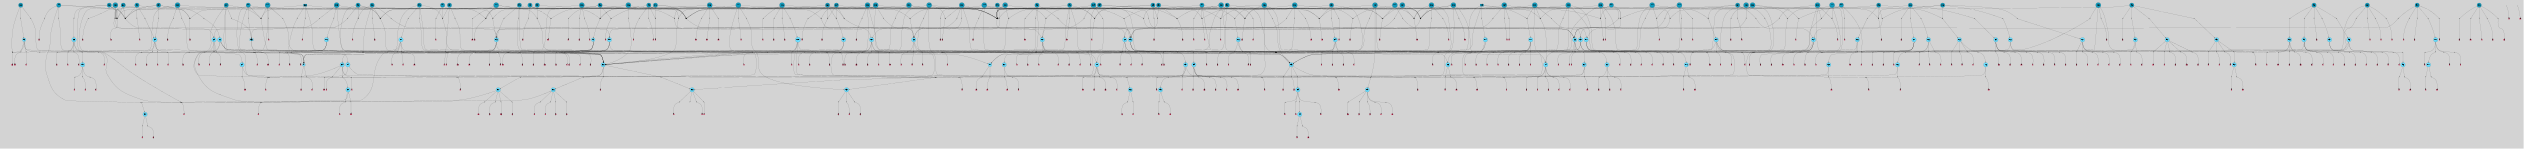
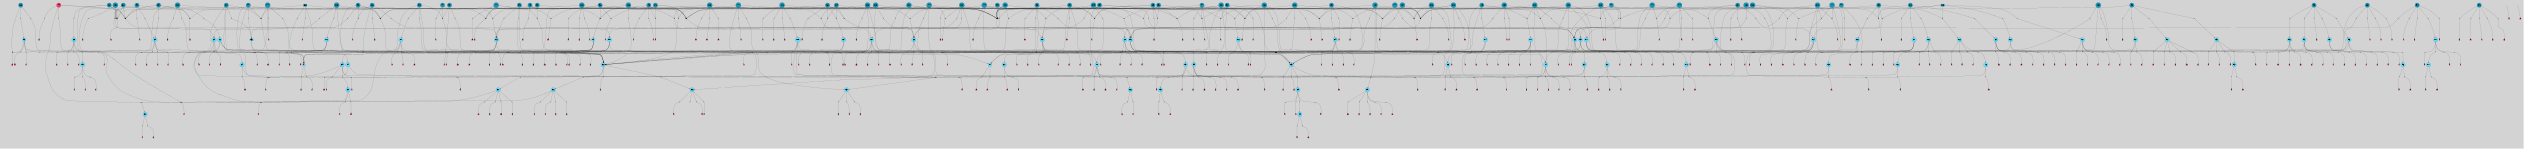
node "T979": fillcolor #1199bb -> #ff3366
node "T769": shape box -> circle
node "T763": shape circle -> box
